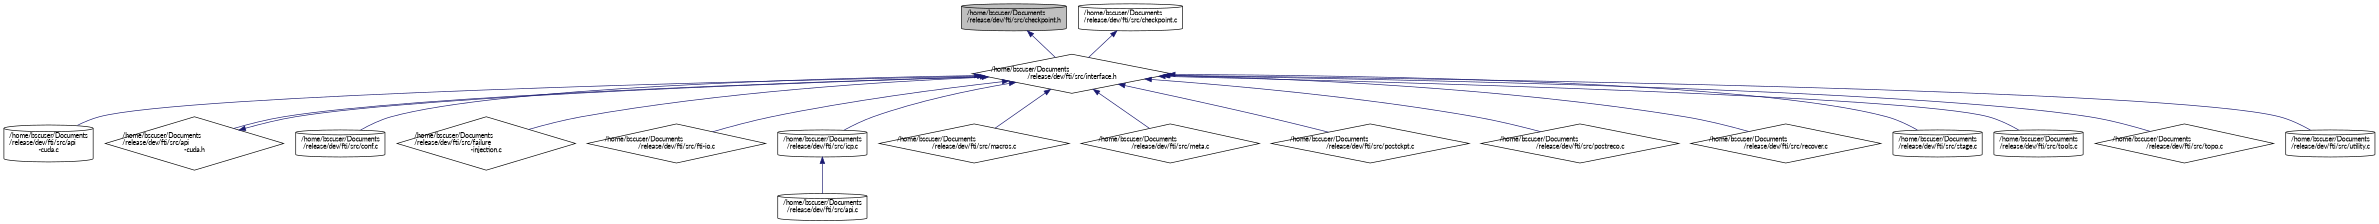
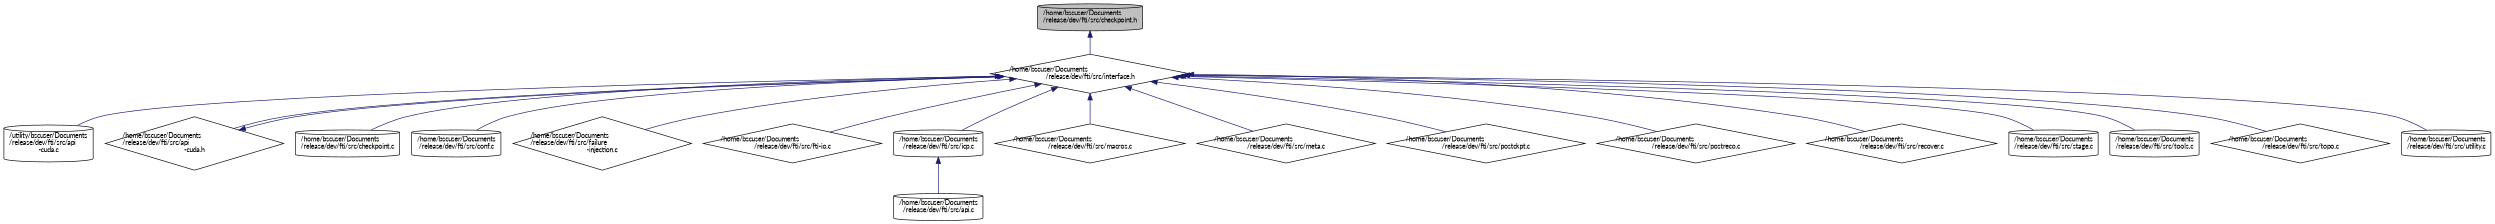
edge "/home/bscuser/Documents /release/dev/fti/src/interface.h" -> "/home/bscuser/Documents /release/dev/fti/src/checkpoint.c": reversed
node "/home/bscuser/Documents /release/dev/fti/src/api -cuda.c": label "/home/bscuser/Documents /release/dev/fti/src/api -cuda.c" -> "/utility/bscuser/Documents /release/dev/fti/src/api -cuda.c"
